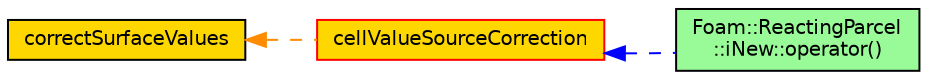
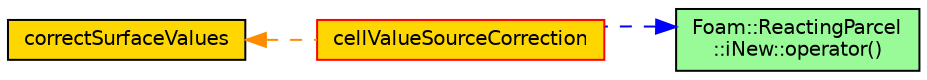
edge "Foam::ReactingParcel ::iNew::operator()" -> "cellValueSourceCorrection": reversed
